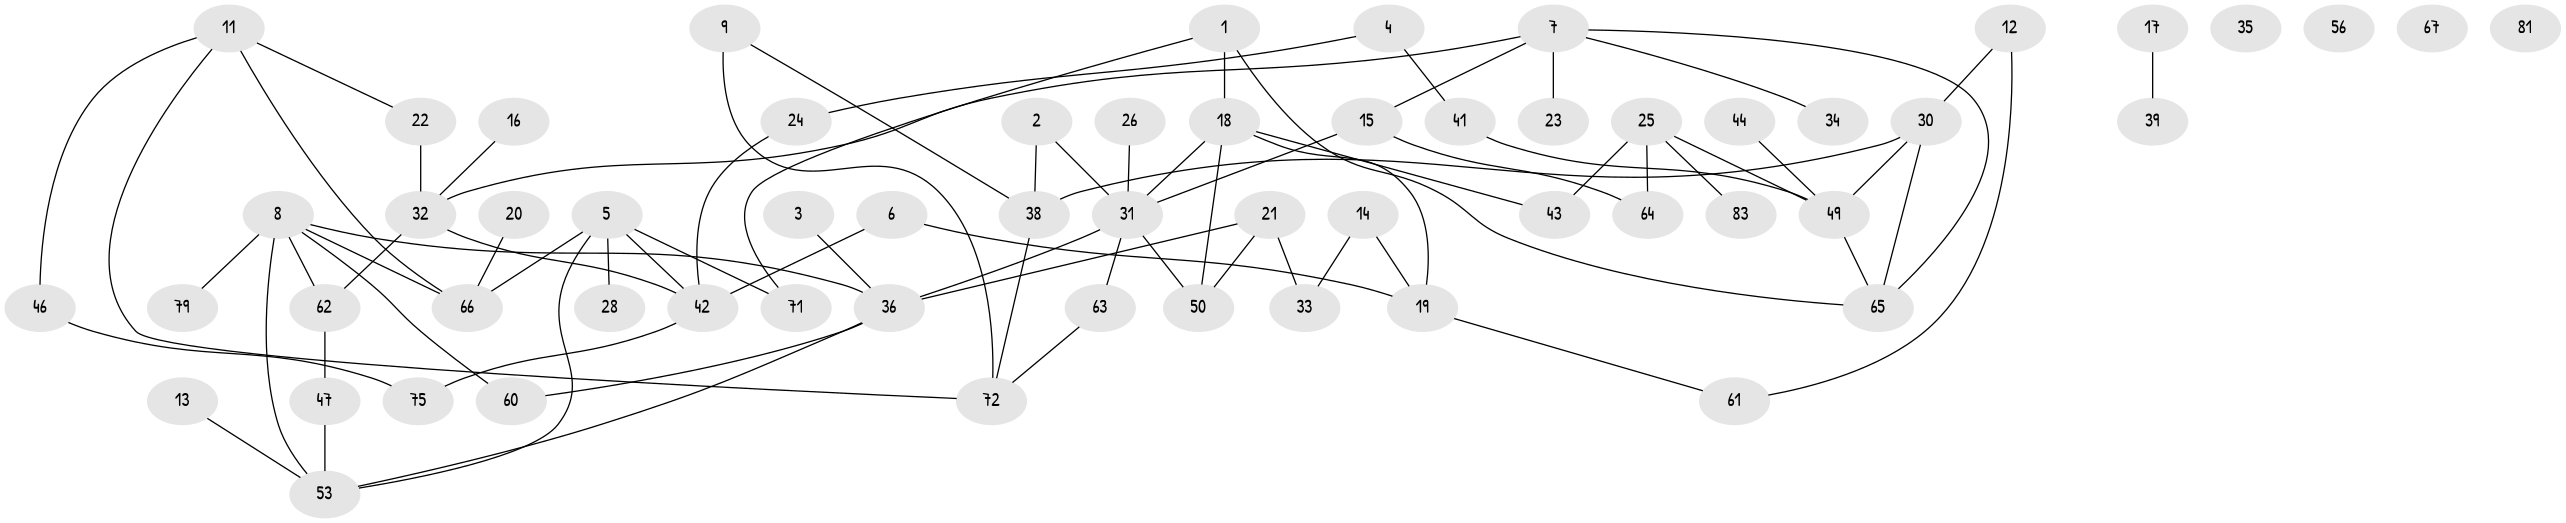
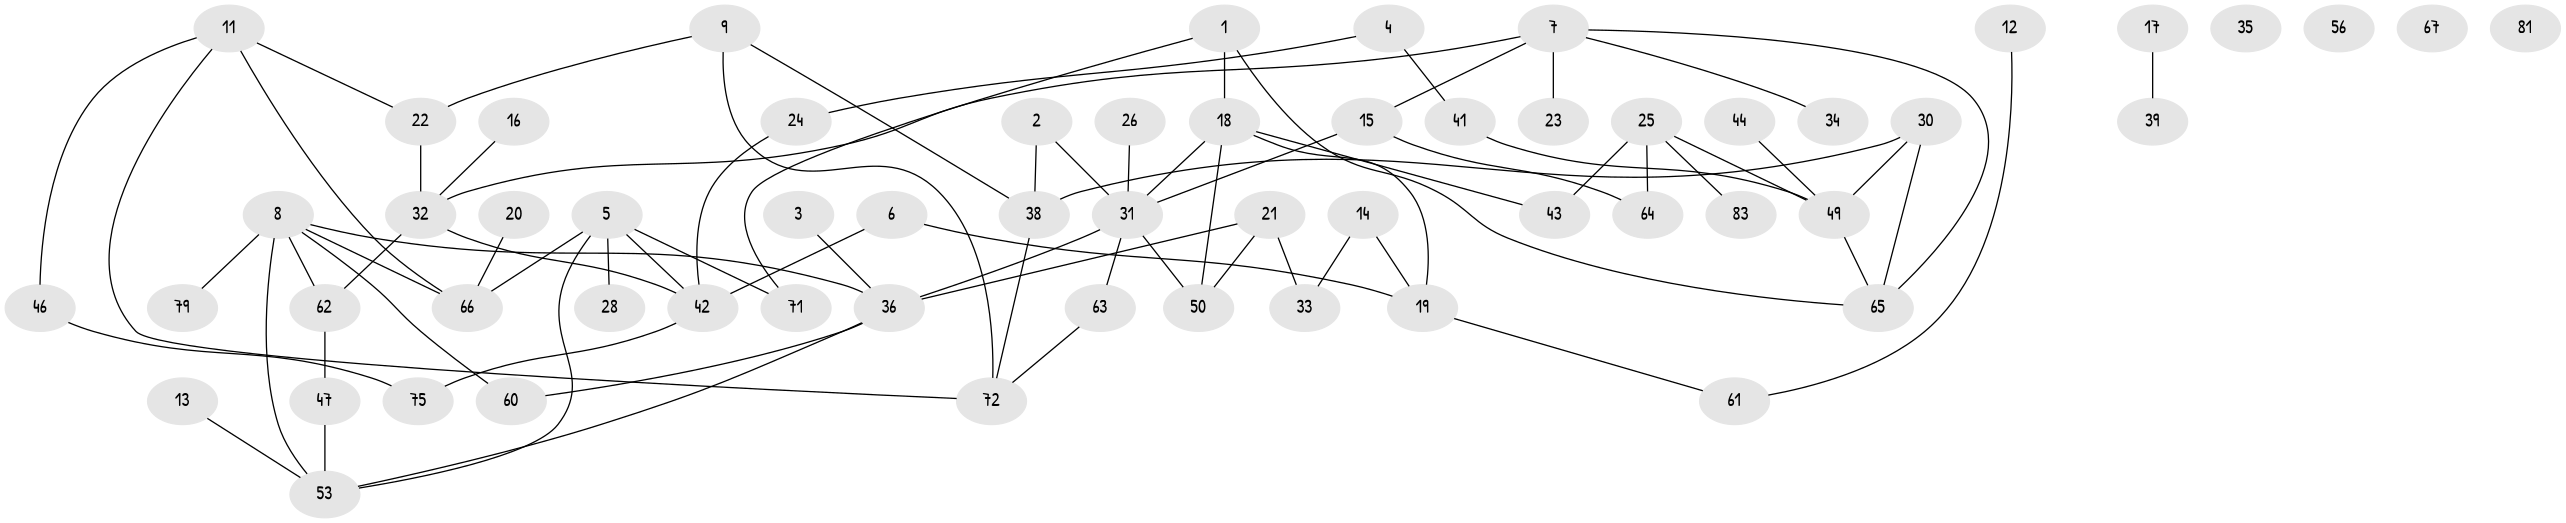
edge "9" -- "22": added
edge "12" -- "30": removed
